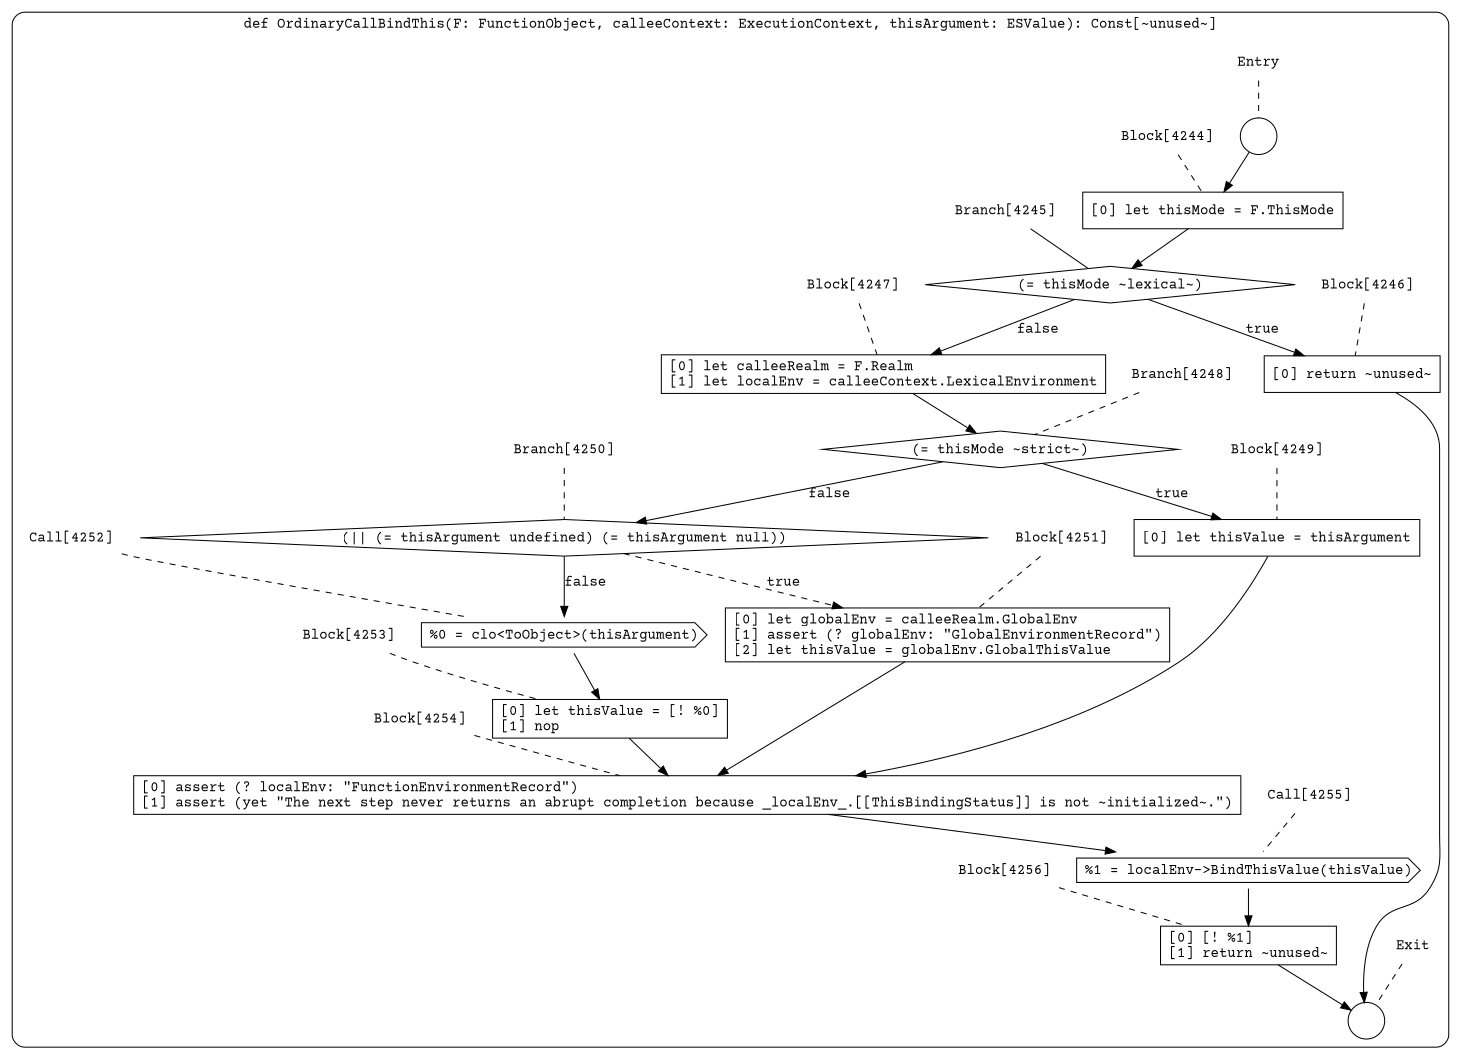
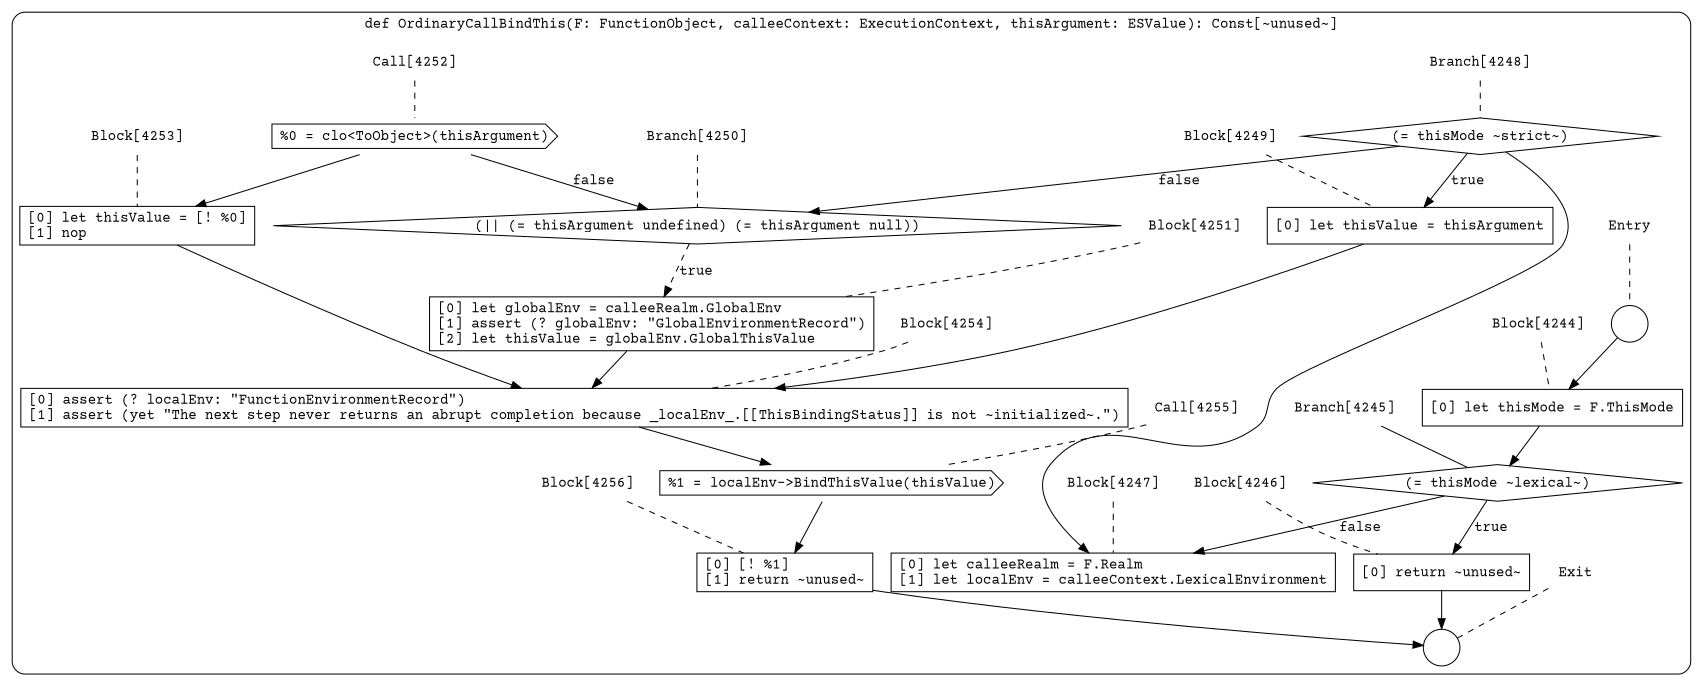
edge "[0] let calleeRealm = F.Realm" -> "(= thisMode ~strict~)": reversed
edge "(|| (= thisArgument undefined) (= thisArgument null))" -> "%0 = clo<ToObject>(thisArgument)": reversed
